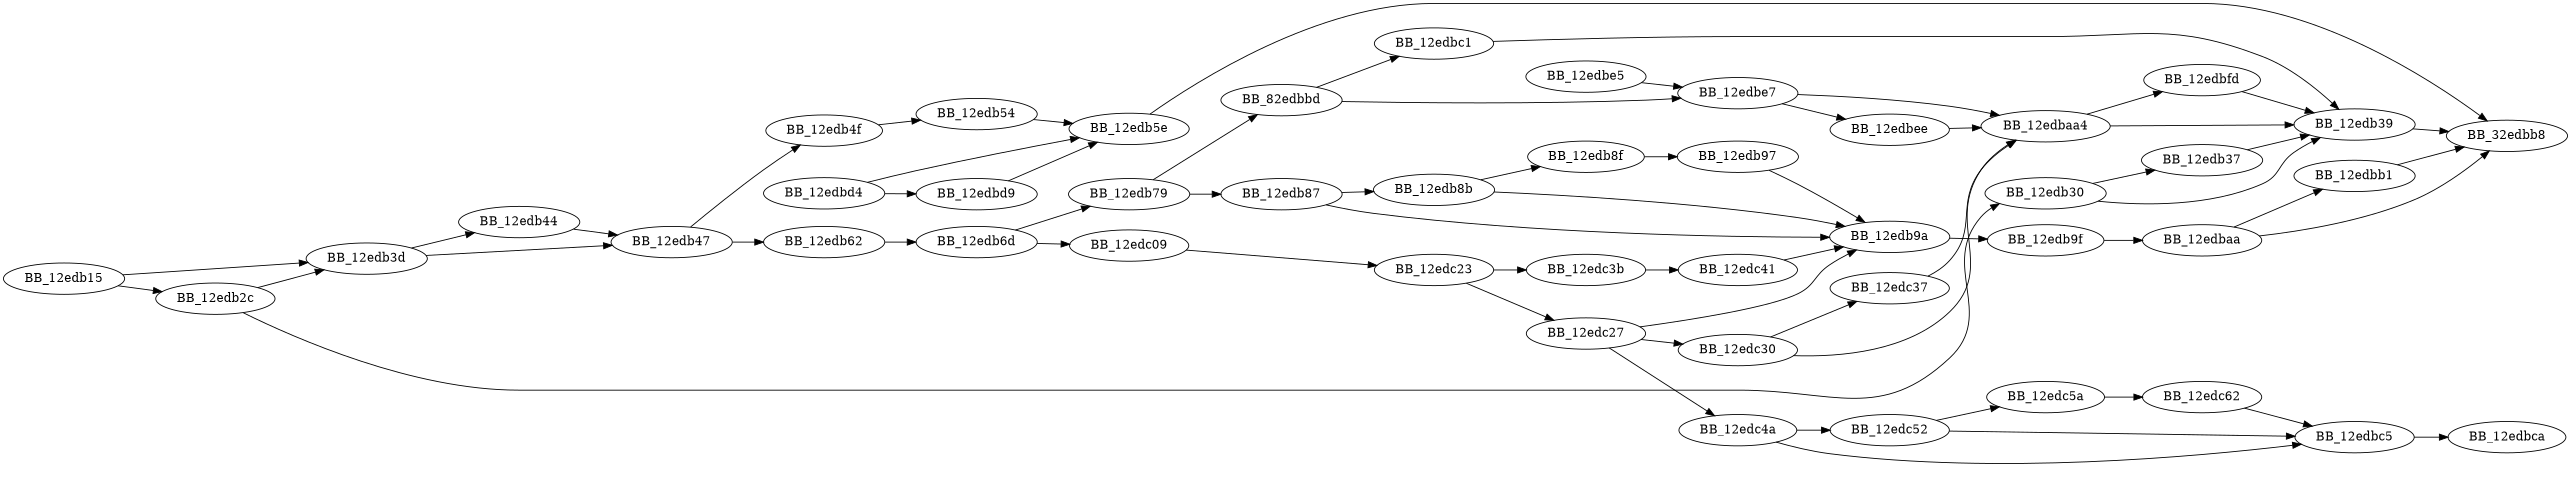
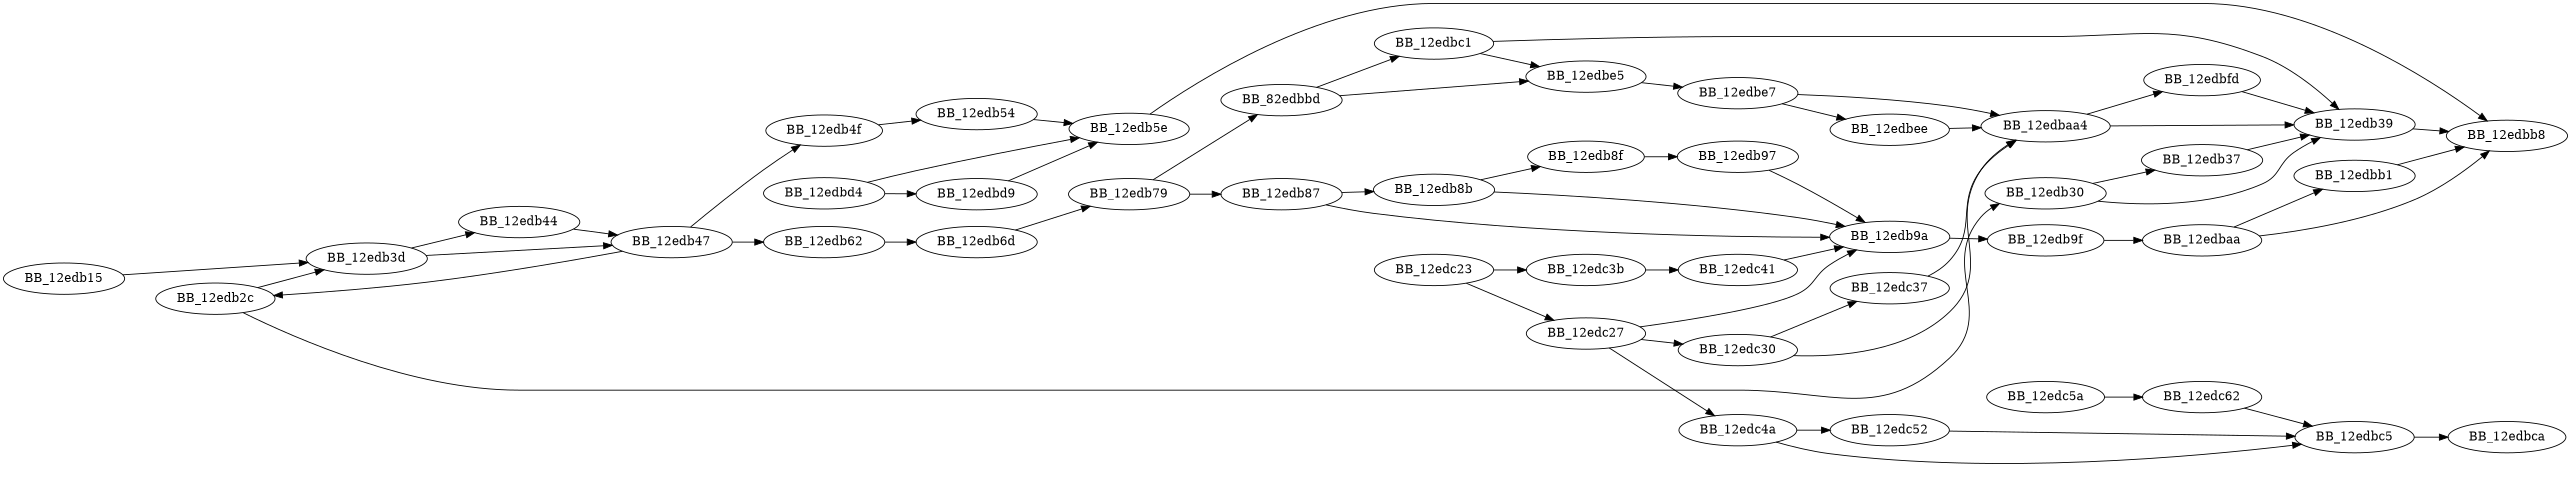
edge "BB_12edbc1" -> "BB_12edbe5": added
edge "BB_82edbbd" -> "BB_12edbe7": now "BB_82edbbd" -> "BB_12edbe5"
node "BB_32edbb8": label "BB_32edbb8" -> "BB_12edbb8"
node "BB_12edc09": removed
edge "BB_12edb15" -> "BB_12edb2c": now "BB_12edb47" -> "BB_12edb2c"
edge "BB_12edc52" -> "BB_12edc5a": removed
